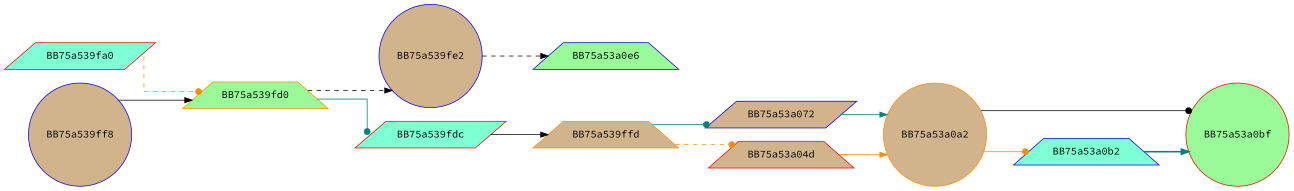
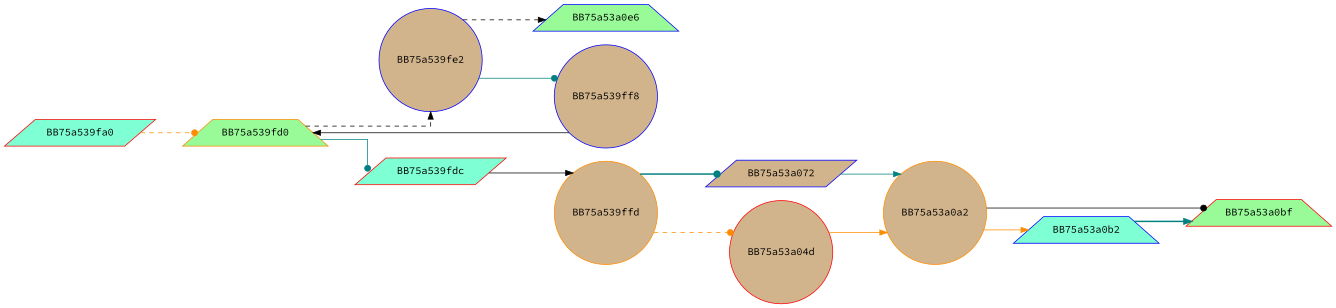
edge "BB75a539fe2" -> "BB75a539ff8": added
edge "BB75a539ffd" -> "BB75a53a072": style solid -> bold
node "BB75a539ffd": shape trapezium -> circle
node "BB75a53a0bf": shape circle -> trapezium
edge "BB75a53a0a2" -> "BB75a53a0b2": arrowhead dot -> normal
node "BB75a53a04d": shape trapezium -> circle
